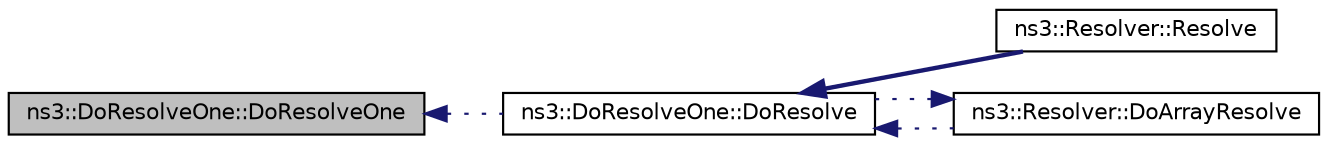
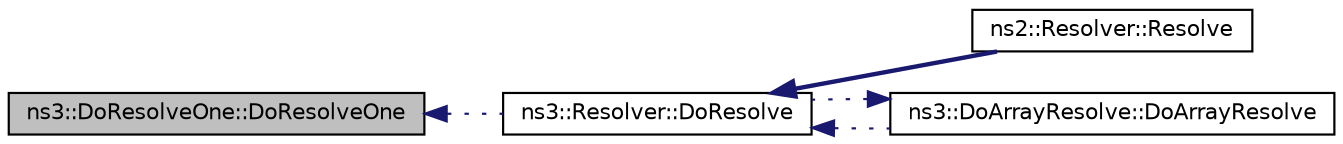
node "ns3::Resolver::Resolve": label "ns3::Resolver::Resolve" -> "ns2::Resolver::Resolve"
node "ns3::DoResolveOne::DoResolve": label "ns3::DoResolveOne::DoResolve" -> "ns3::Resolver::DoResolve"
node "ns3::Resolver::DoArrayResolve": label "ns3::Resolver::DoArrayResolve" -> "ns3::DoArrayResolve::DoArrayResolve"
